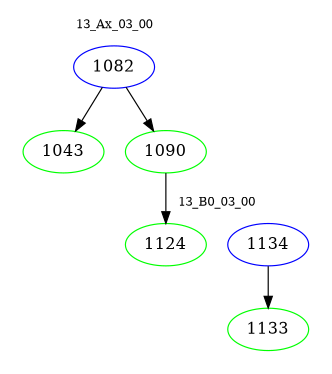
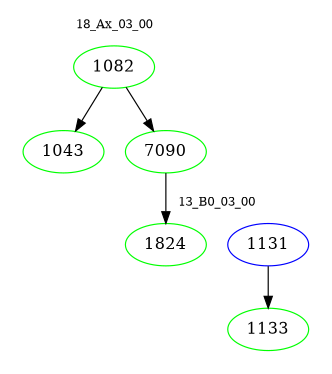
cluster "13_Ax_03_00": label "13_Ax_03_00" -> "18_Ax_03_00"
node "1082": color blue -> green
node "1090": label "1090" -> "7090"
node "1124": label "1124" -> "1824"
node "1134": label "1134" -> "1131"
